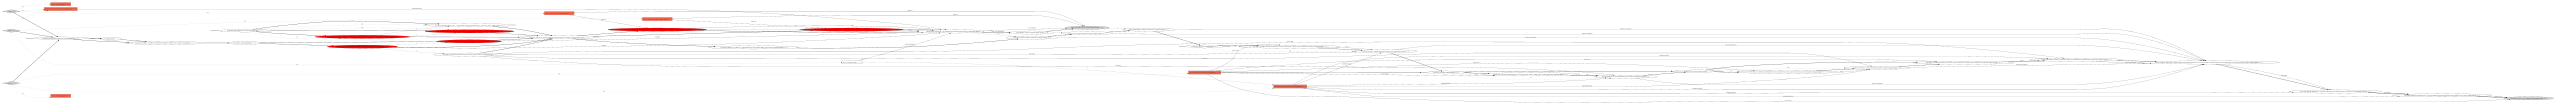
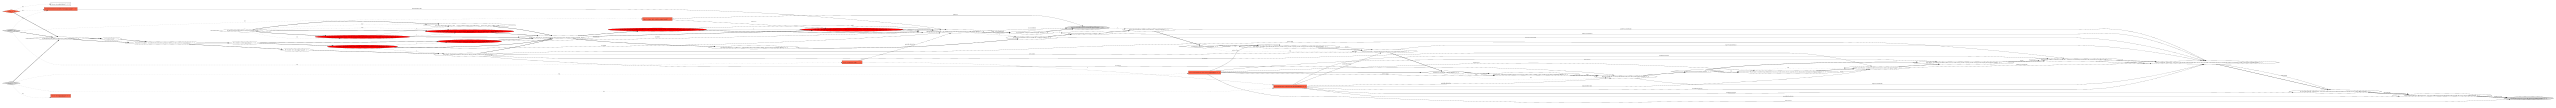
node "Stream stream@@@2@@@['1', '0', '0']": fillcolor tomato -> white
node "create['1', '0', '0']": fillcolor lightgray -> tomato
node "Class<? extends TopN> topNClass@@@2@@@['1', '0', '0']": removed
node "IMetricsDAO metricsDAO@@@7@@@['0', '0', '1']": added
node "Stream stream@@@2@@@['1', '1', '0']": fillcolor white -> tomato
edge "configService.shouldToDay()@@@23@@@['0', '0', '1']" -> "configService.shouldToMonth()@@@27@@@['0', '0', '1']": removed
